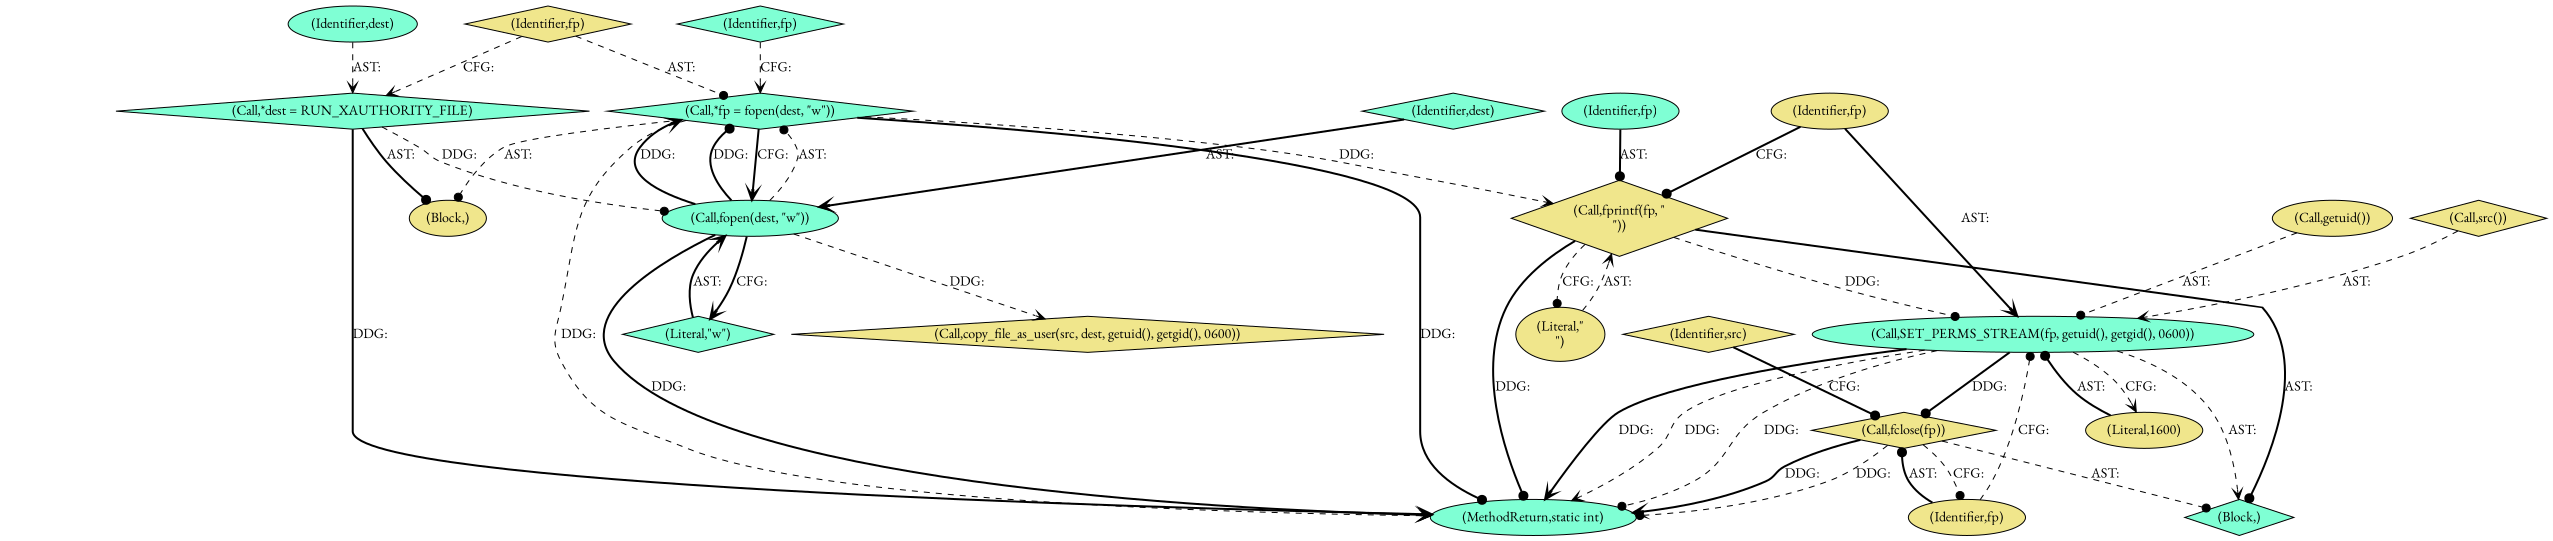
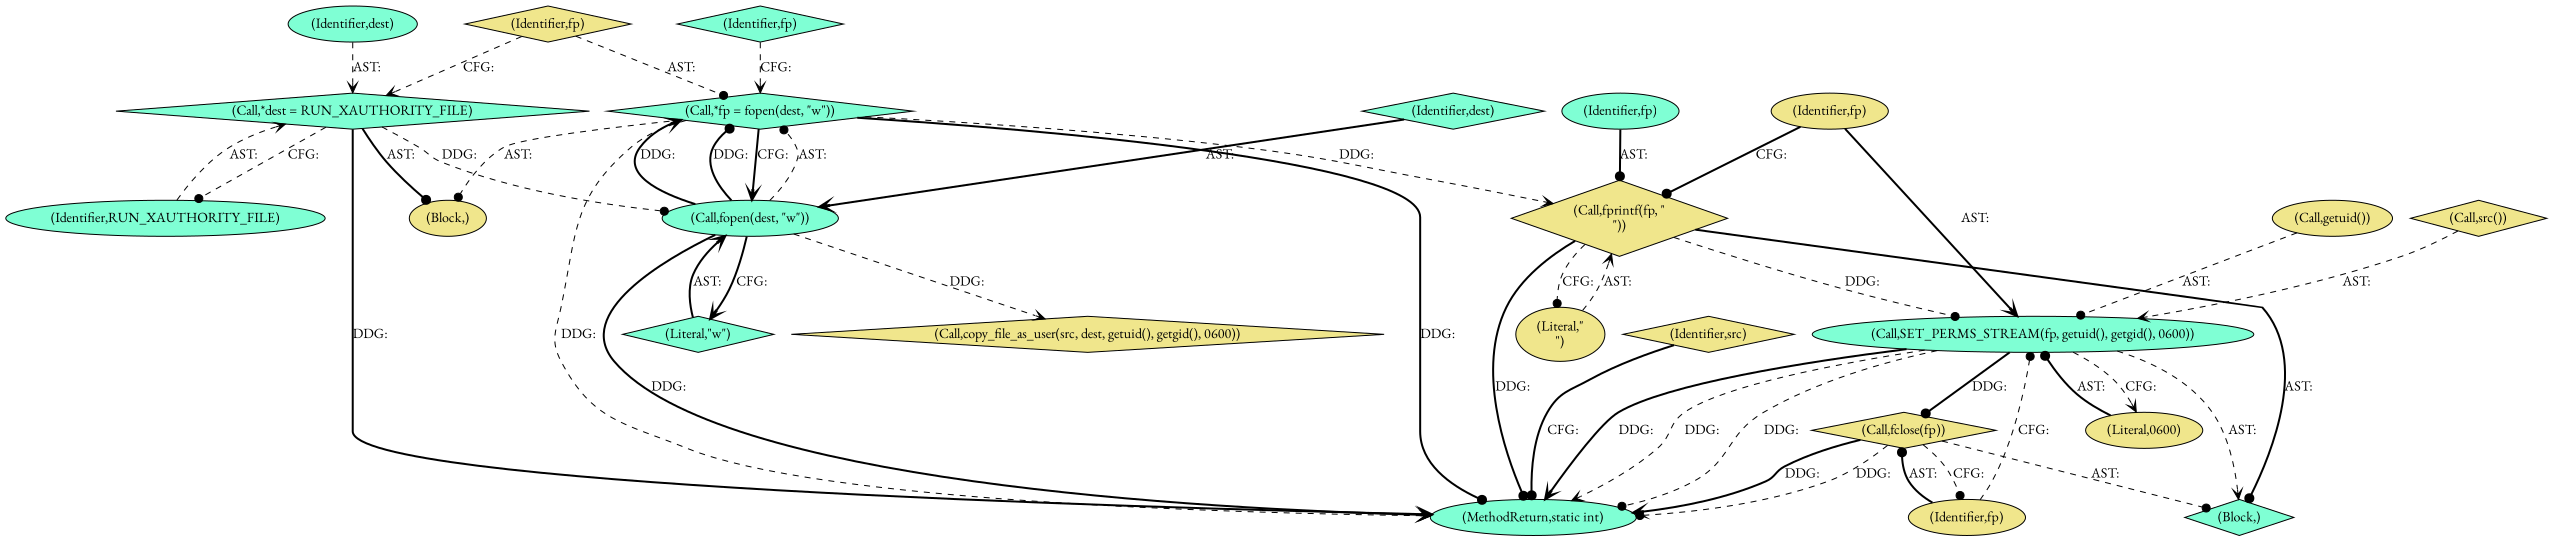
node "(Identifier,RUN_XAUTHORITY_FILE)": added
edge "(Identifier,src)" -> "(Call,fclose(fp))": now "(Identifier,src)" -> "(MethodReturn,static int)"
node "(Literal,1600)": label "(Literal,1600)" -> "(Literal,0600)"
